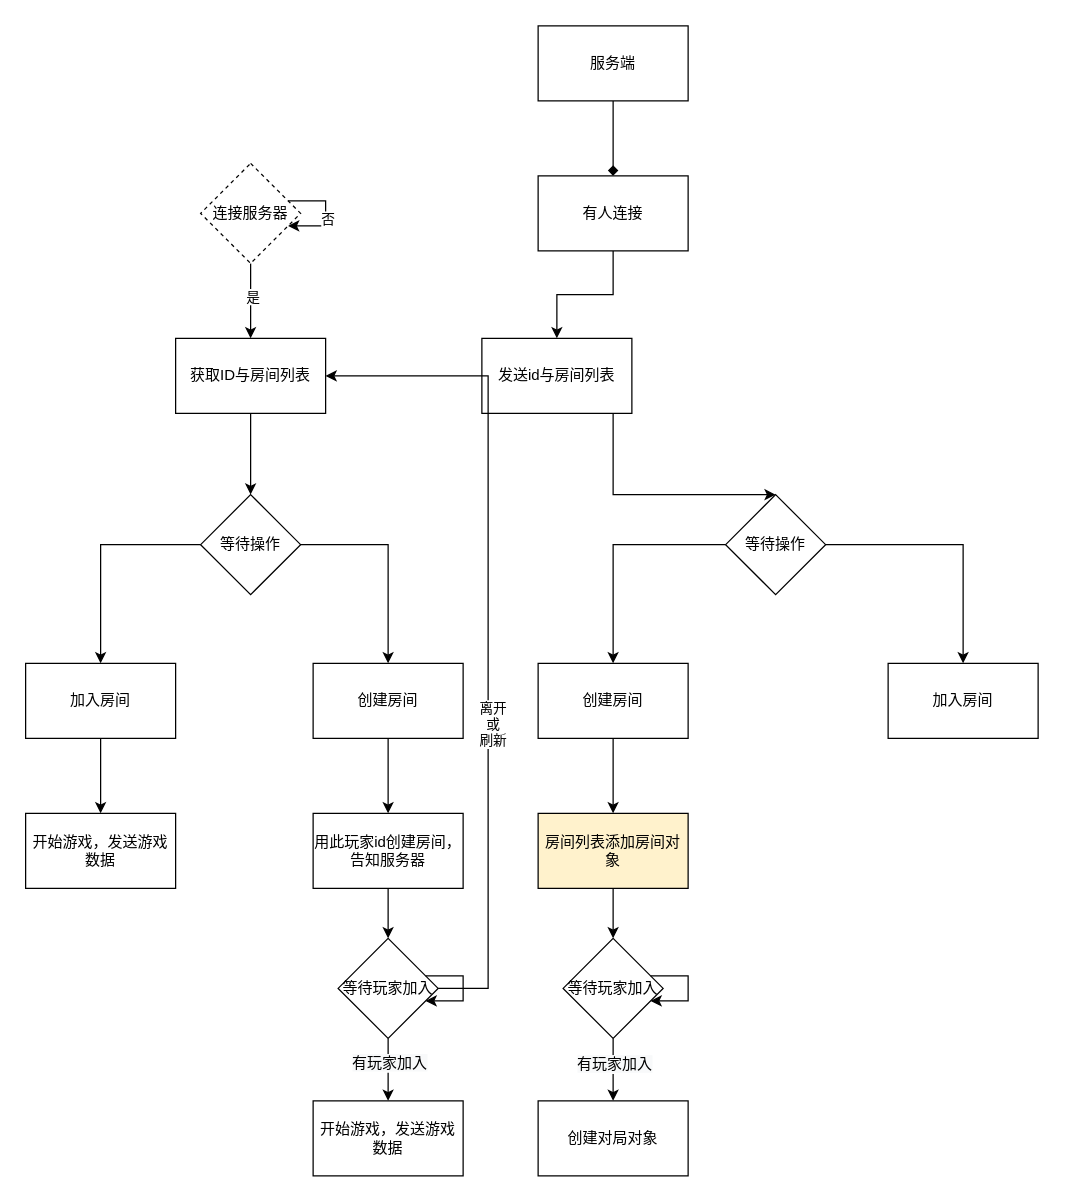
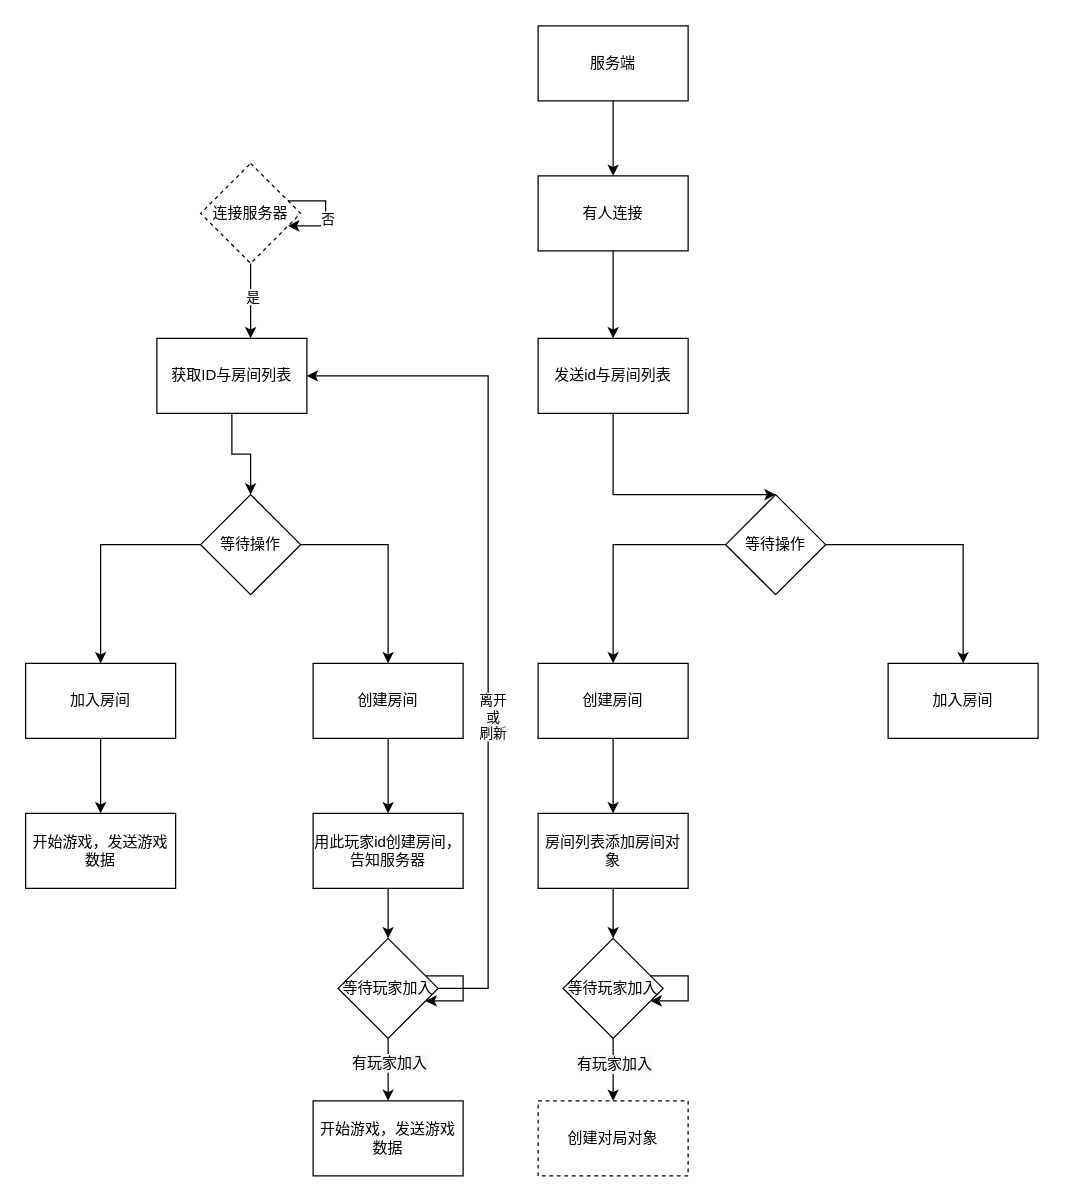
edge "服务端" -> "有人连接": arrowhead diamond -> classic
node "获取ID与房间列表": moved (251, 376) -> (232, 376)
node "发送id与房间列表": moved (557, 376) -> (613, 376)
node "房间列表添加房间对象": fillcolor #fff2cc -> #ffffff
node "创建对局对象": style solid -> dashed
